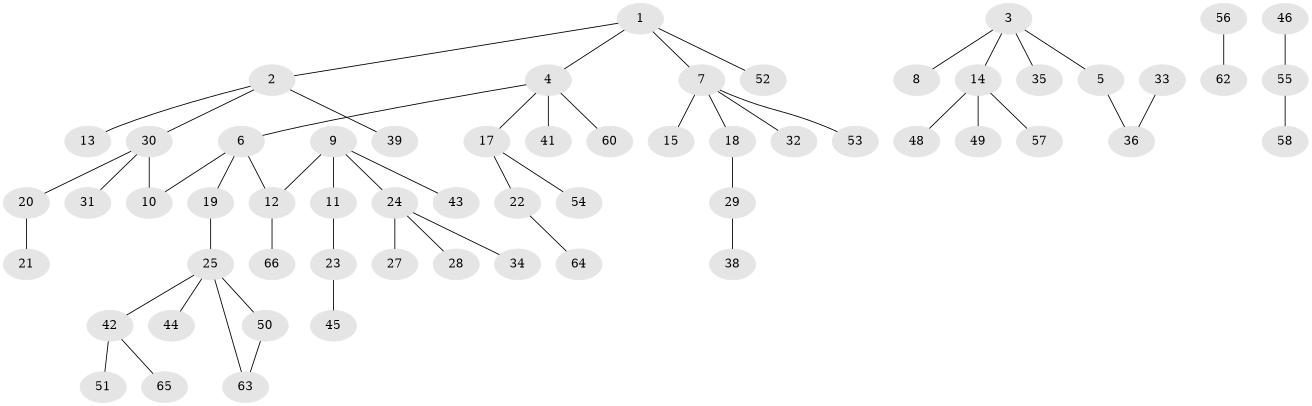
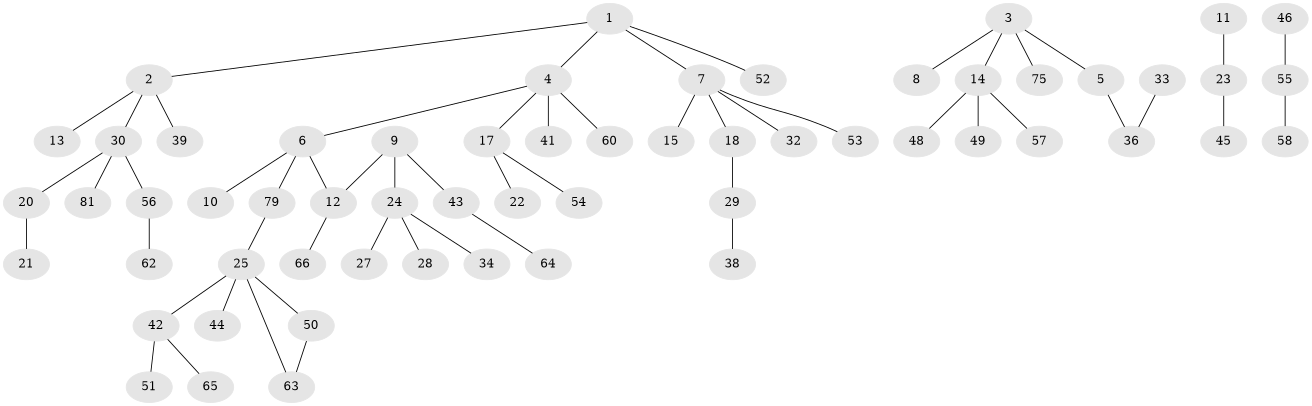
node "35": label "35" -> "75"
edge "30" -- "10": now "30" -- "56"
edge "9" -- "11": removed
node "31": label "31" -> "81"
node "19": label "19" -> "79"
edge "22" -- "64": now "43" -- "64"
